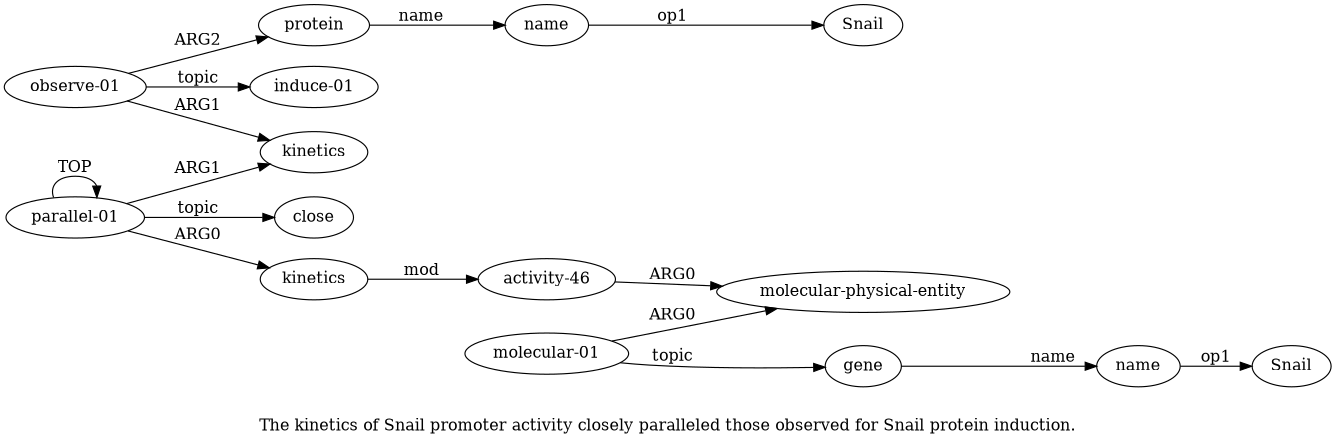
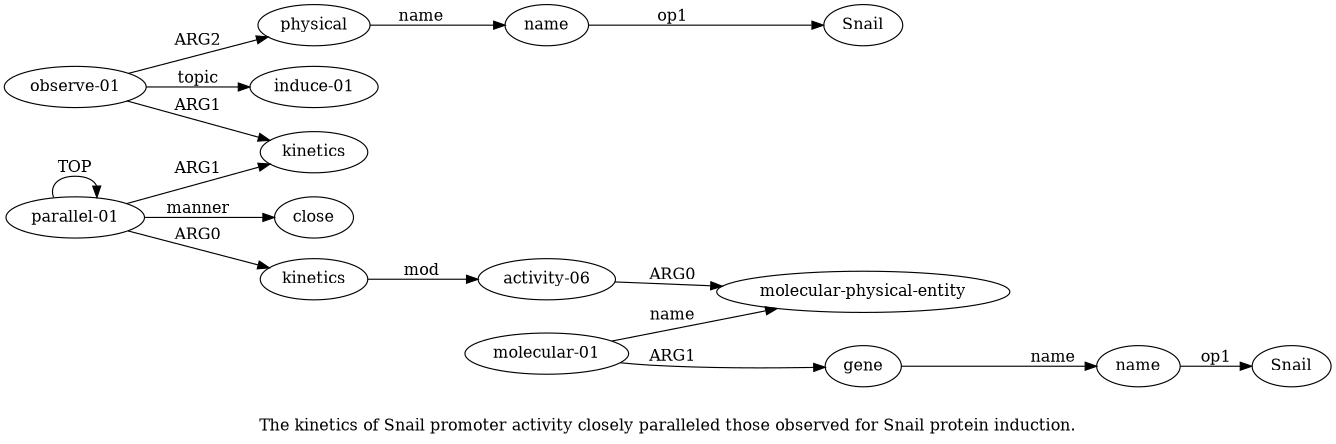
node "protein": label "protein" -> "physical"
edge "parallel-01" -> "close": label "topic" -> "manner"
node "activity-46": label "activity-46" -> "activity-06"
edge "molecular-01" -> "molecular-physical-entity": label "ARG0" -> "name"
edge "molecular-01" -> "gene": label "topic" -> "ARG1"
